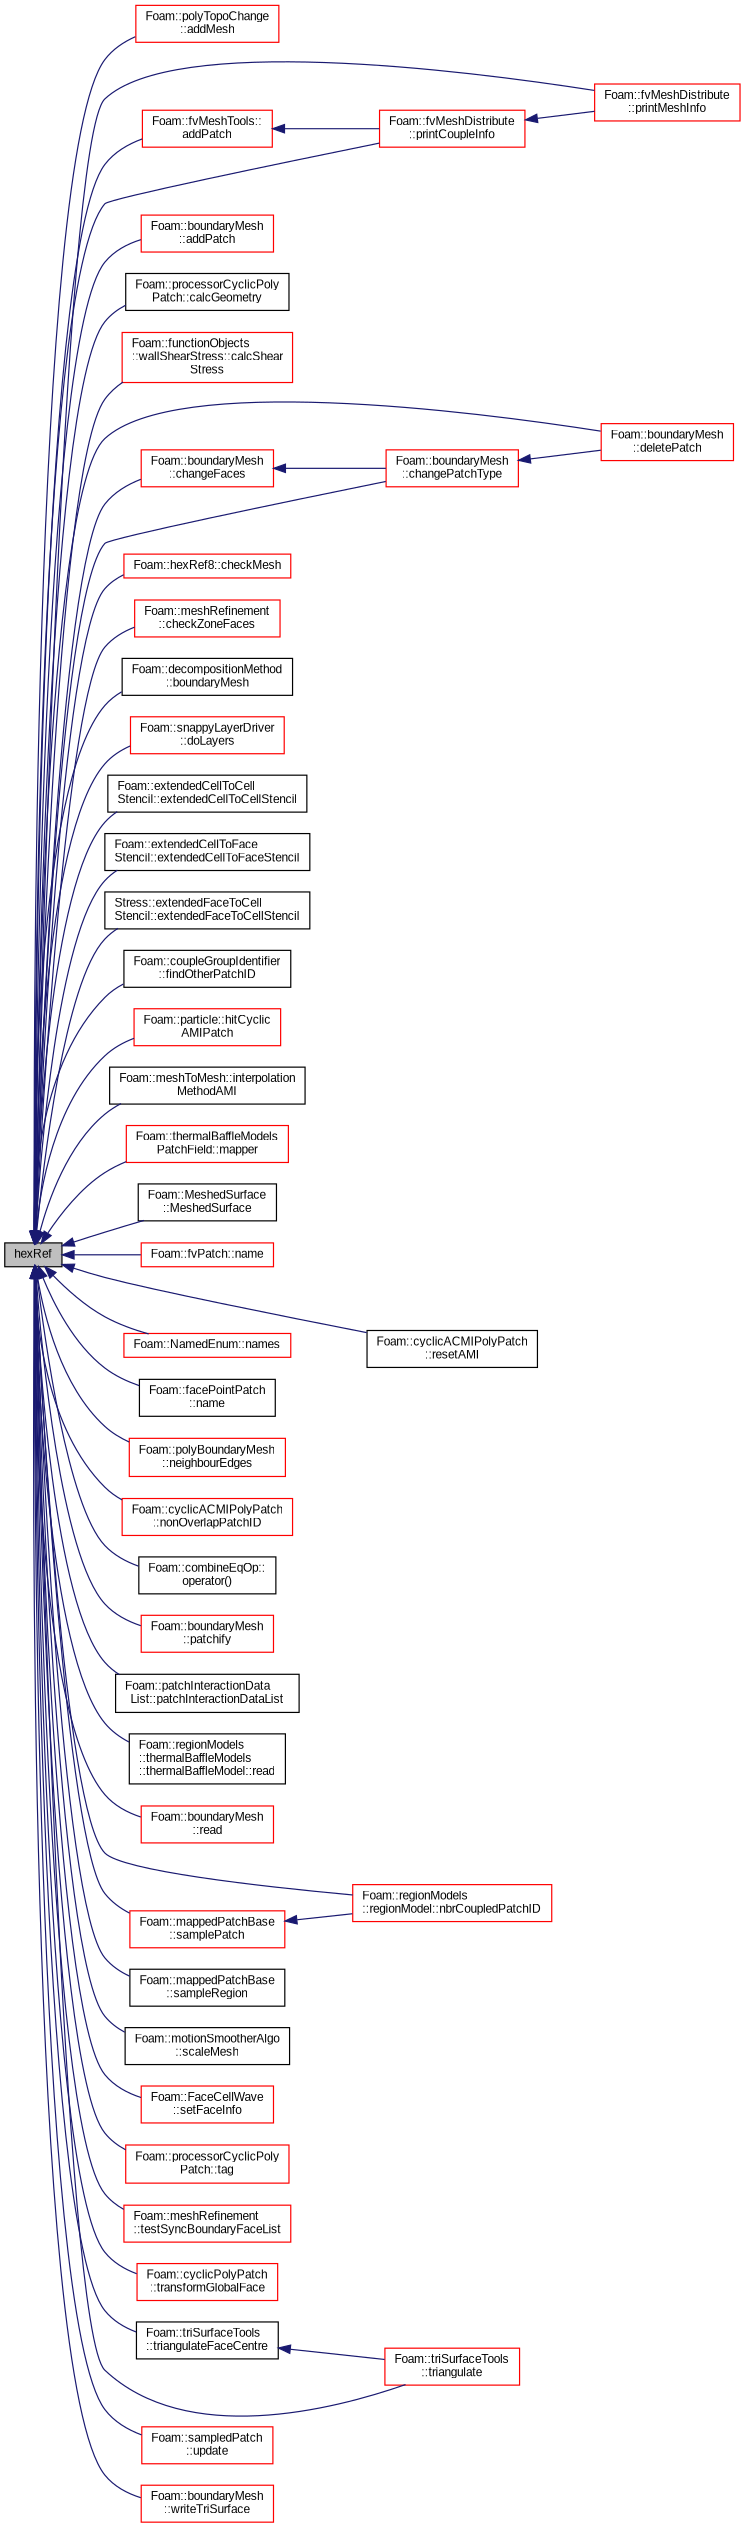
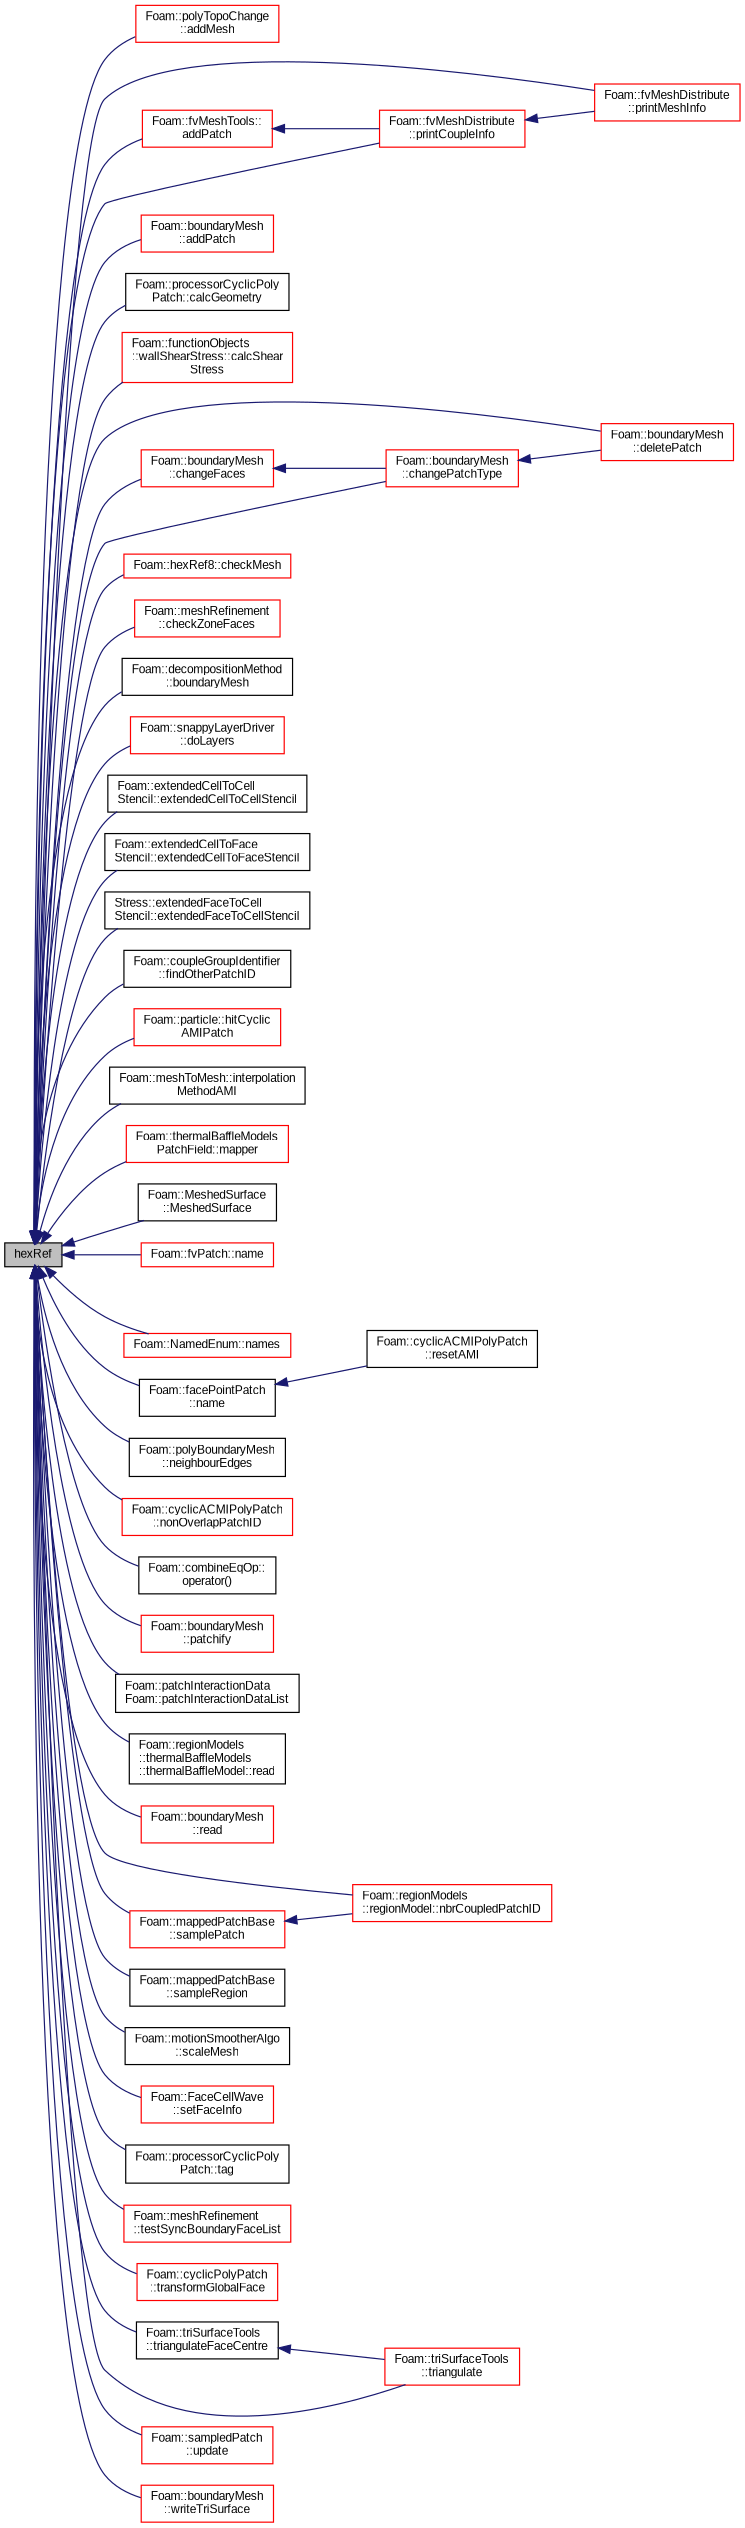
edge "Foam::cyclicACMIPolyPatch ::resetAMI" -> "hexRef": now "Foam::cyclicACMIPolyPatch ::resetAMI" -> "Foam::facePointPatch ::name"
node "Foam::polyBoundaryMesh ::neighbourEdges": color red -> black
node "Foam::patchInteractionData List::patchInteractionDataList": label "Foam::patchInteractionData List::patchInteractionDataList" -> "Foam::patchInteractionData Foam::patchInteractionDataList"
node "Foam::processorCyclicPoly Patch::tag": color red -> black
